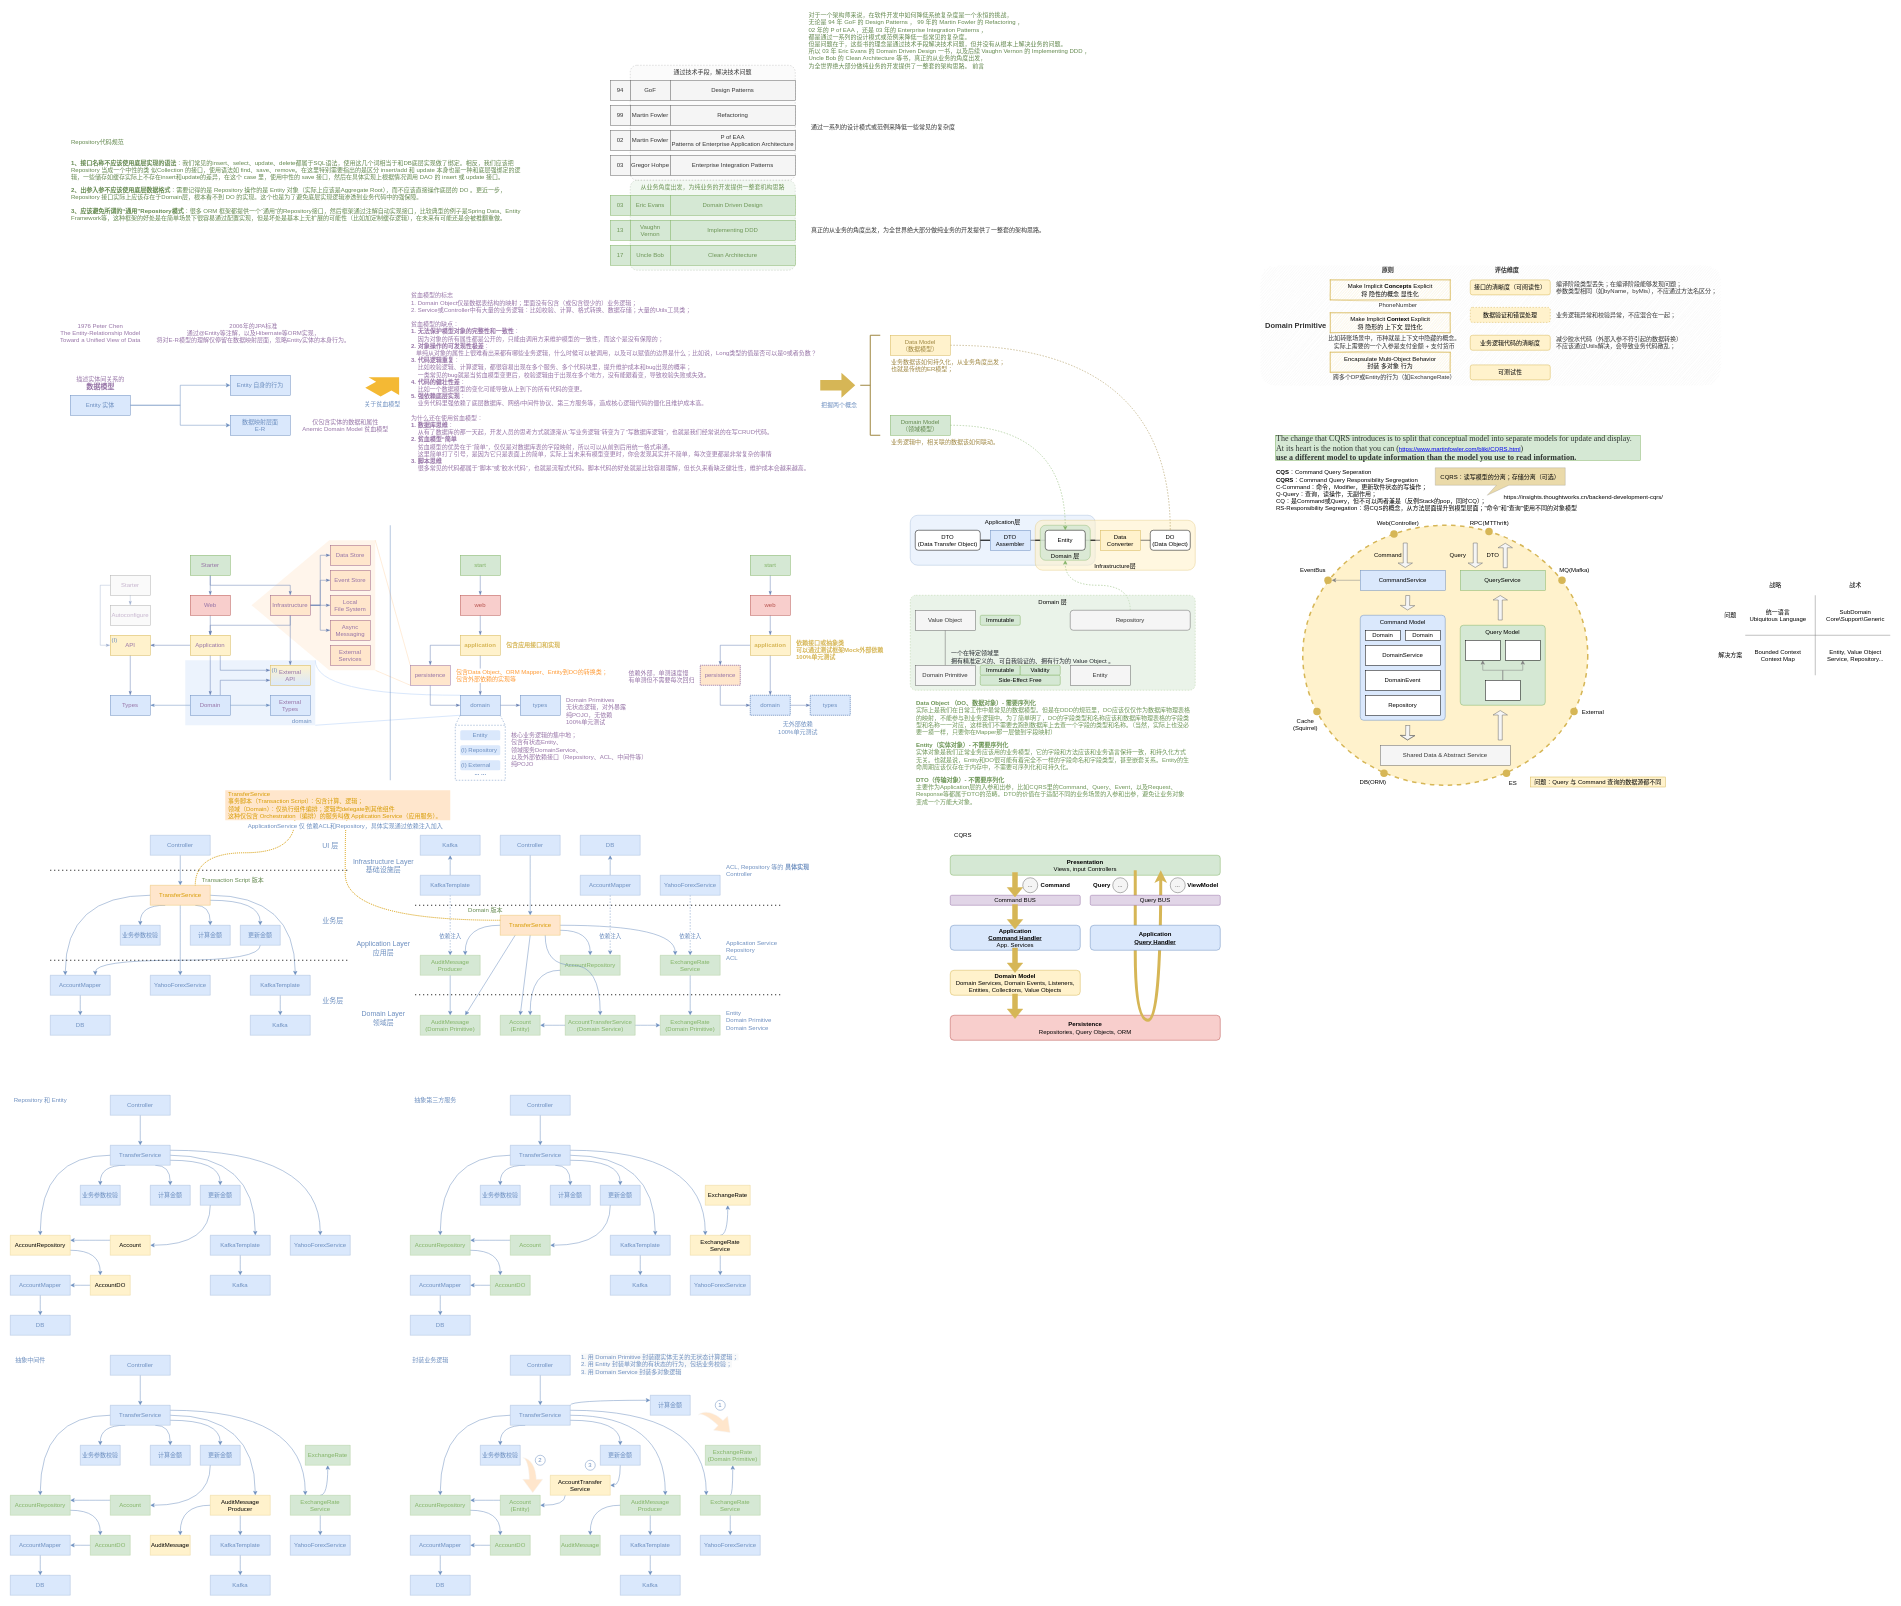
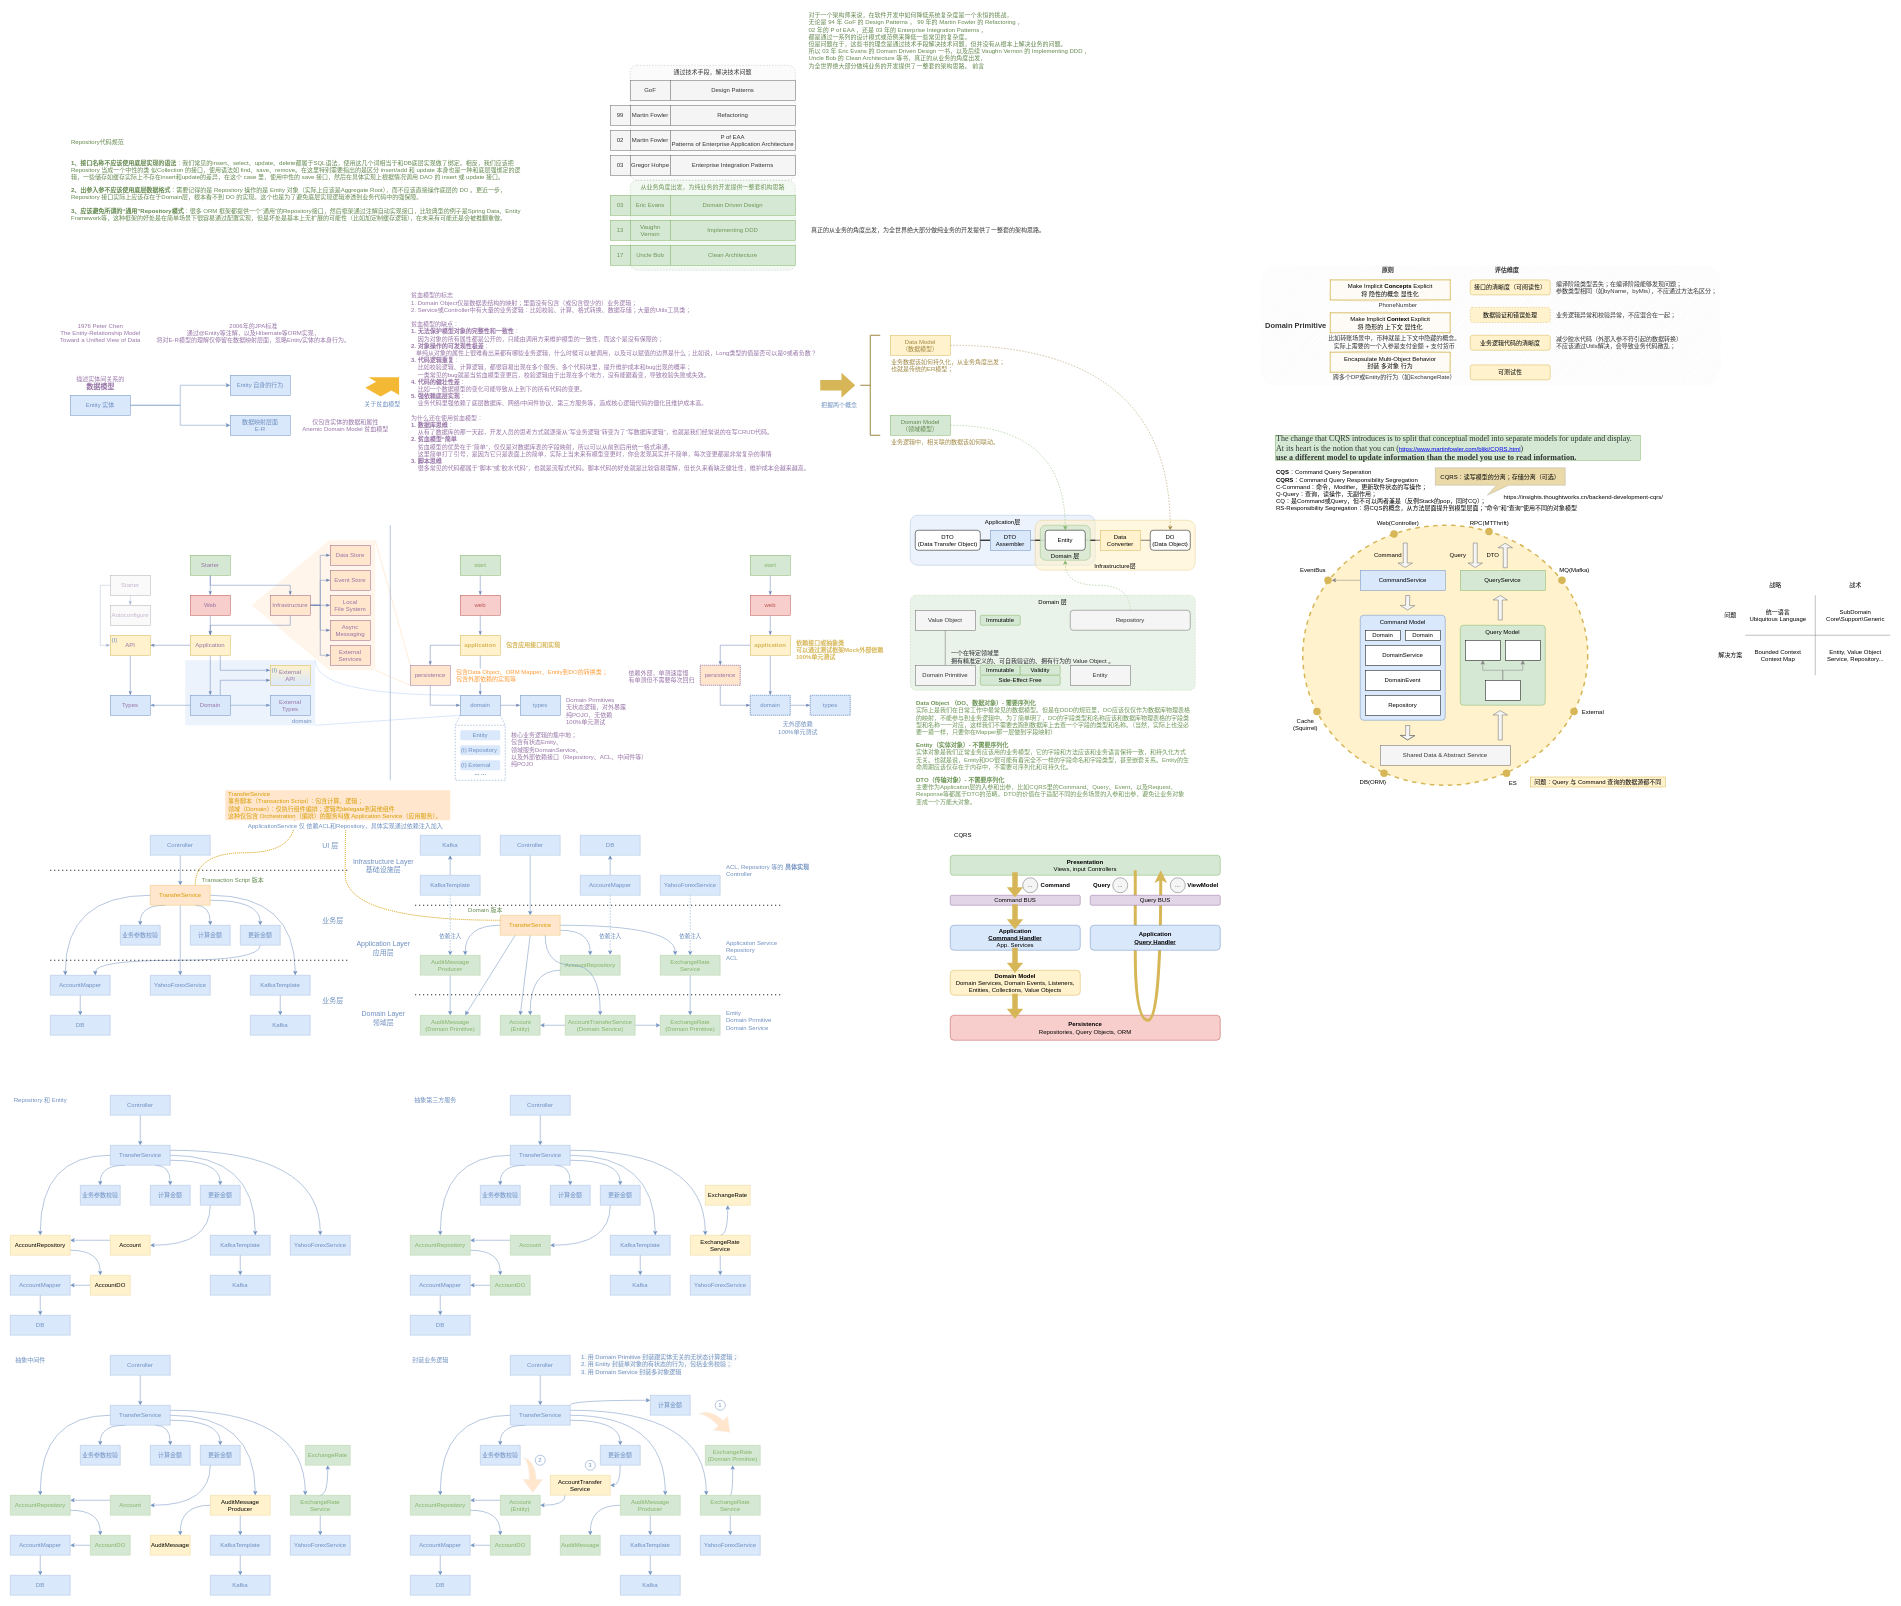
node "94": removed
node "通过一系列的设计模式或范例来降低一些常见的复杂度": removed
edge "Data Model （数据模型）" -- "DO (Data Object)": arrowhead none -> classic
edge "Infrastructure" -> "External API": now "Infrastructure" -> "External Services"
